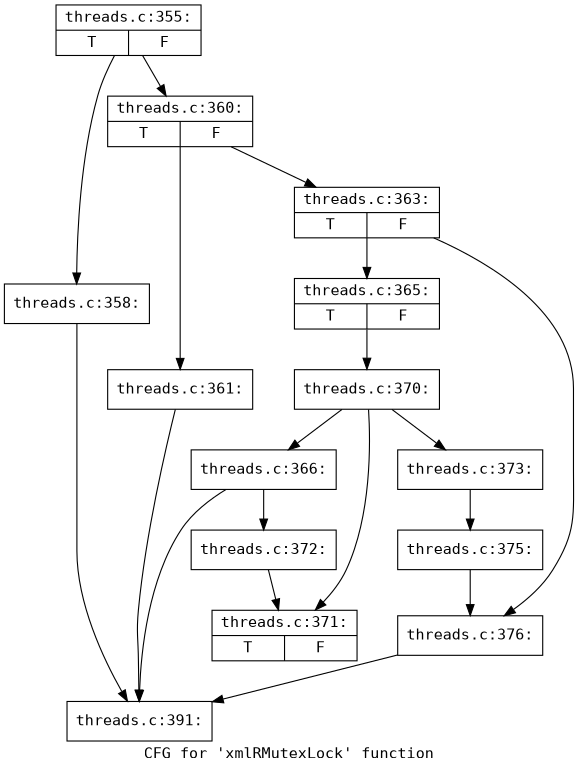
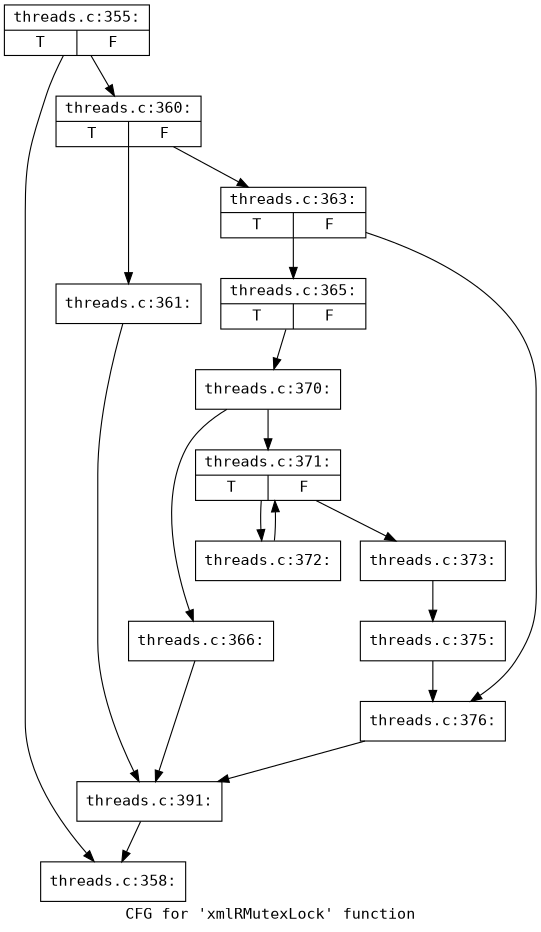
edge "threads.c:370:" -> "threads.c:373:": now "threads.c:371:" -> "threads.c:373:"
edge "threads.c:366:" -> "threads.c:372:": now "threads.c:371:" -> "threads.c:372:"
edge "threads.c:358:" -> "threads.c:391:": reversed
